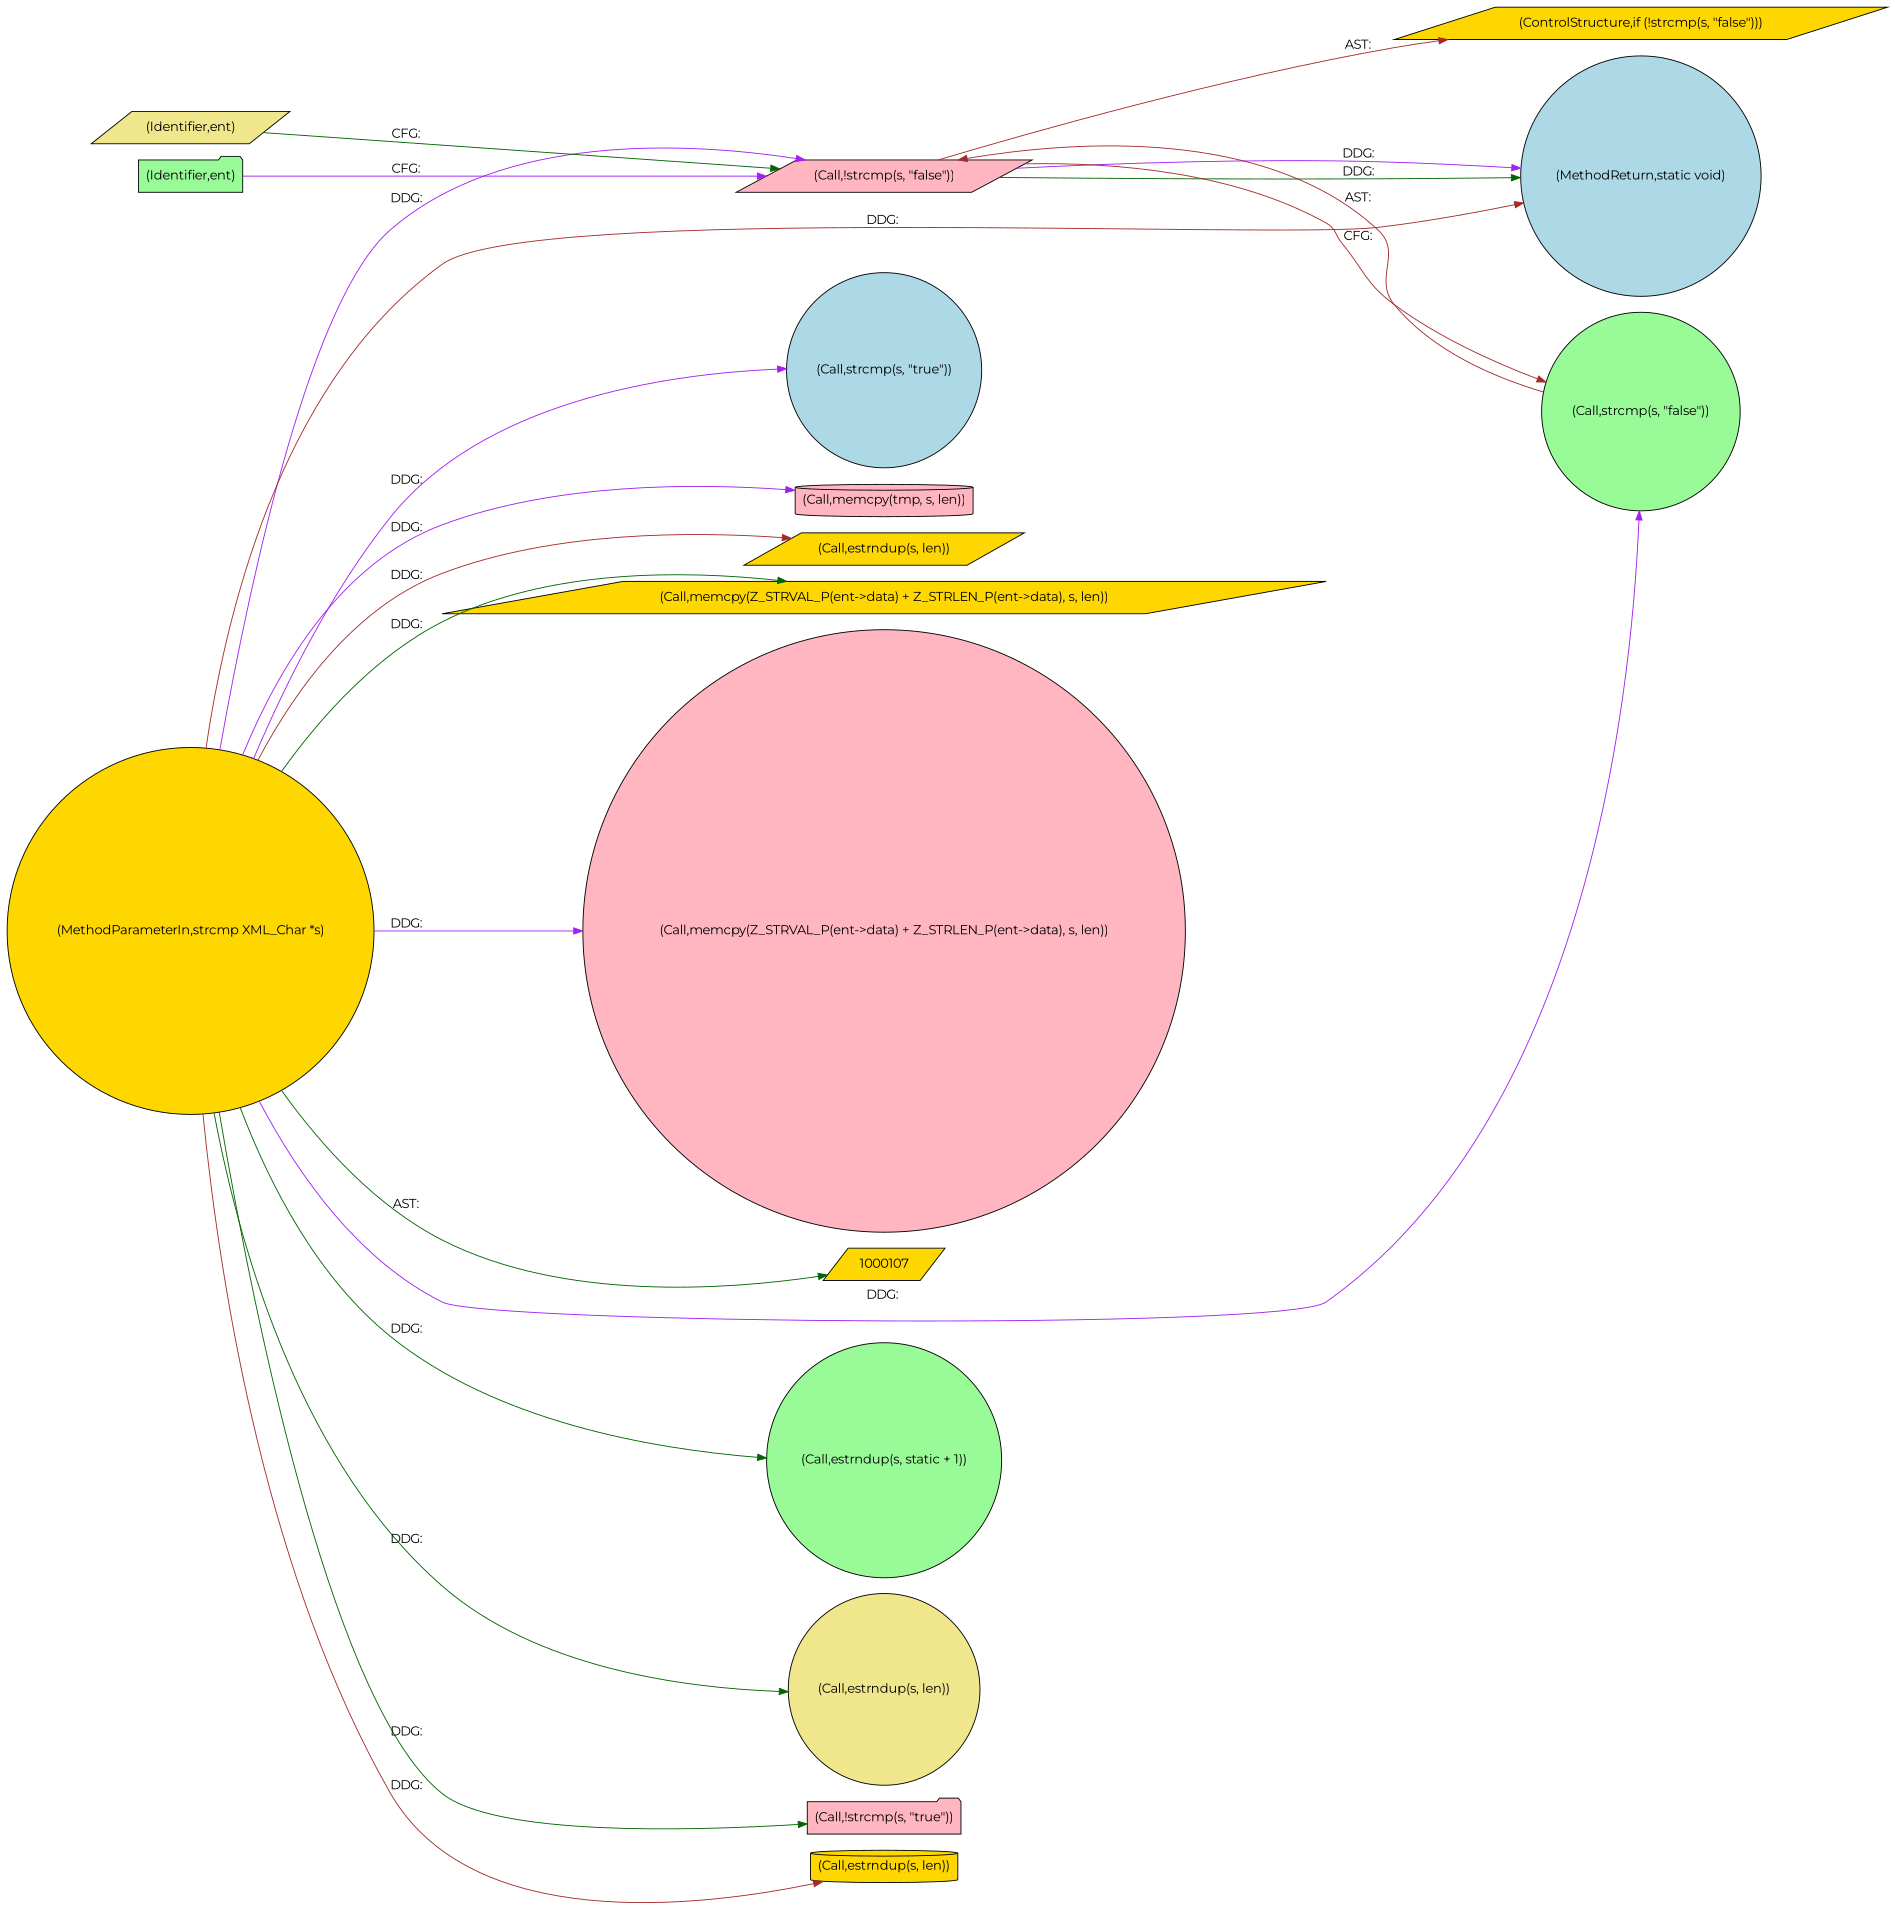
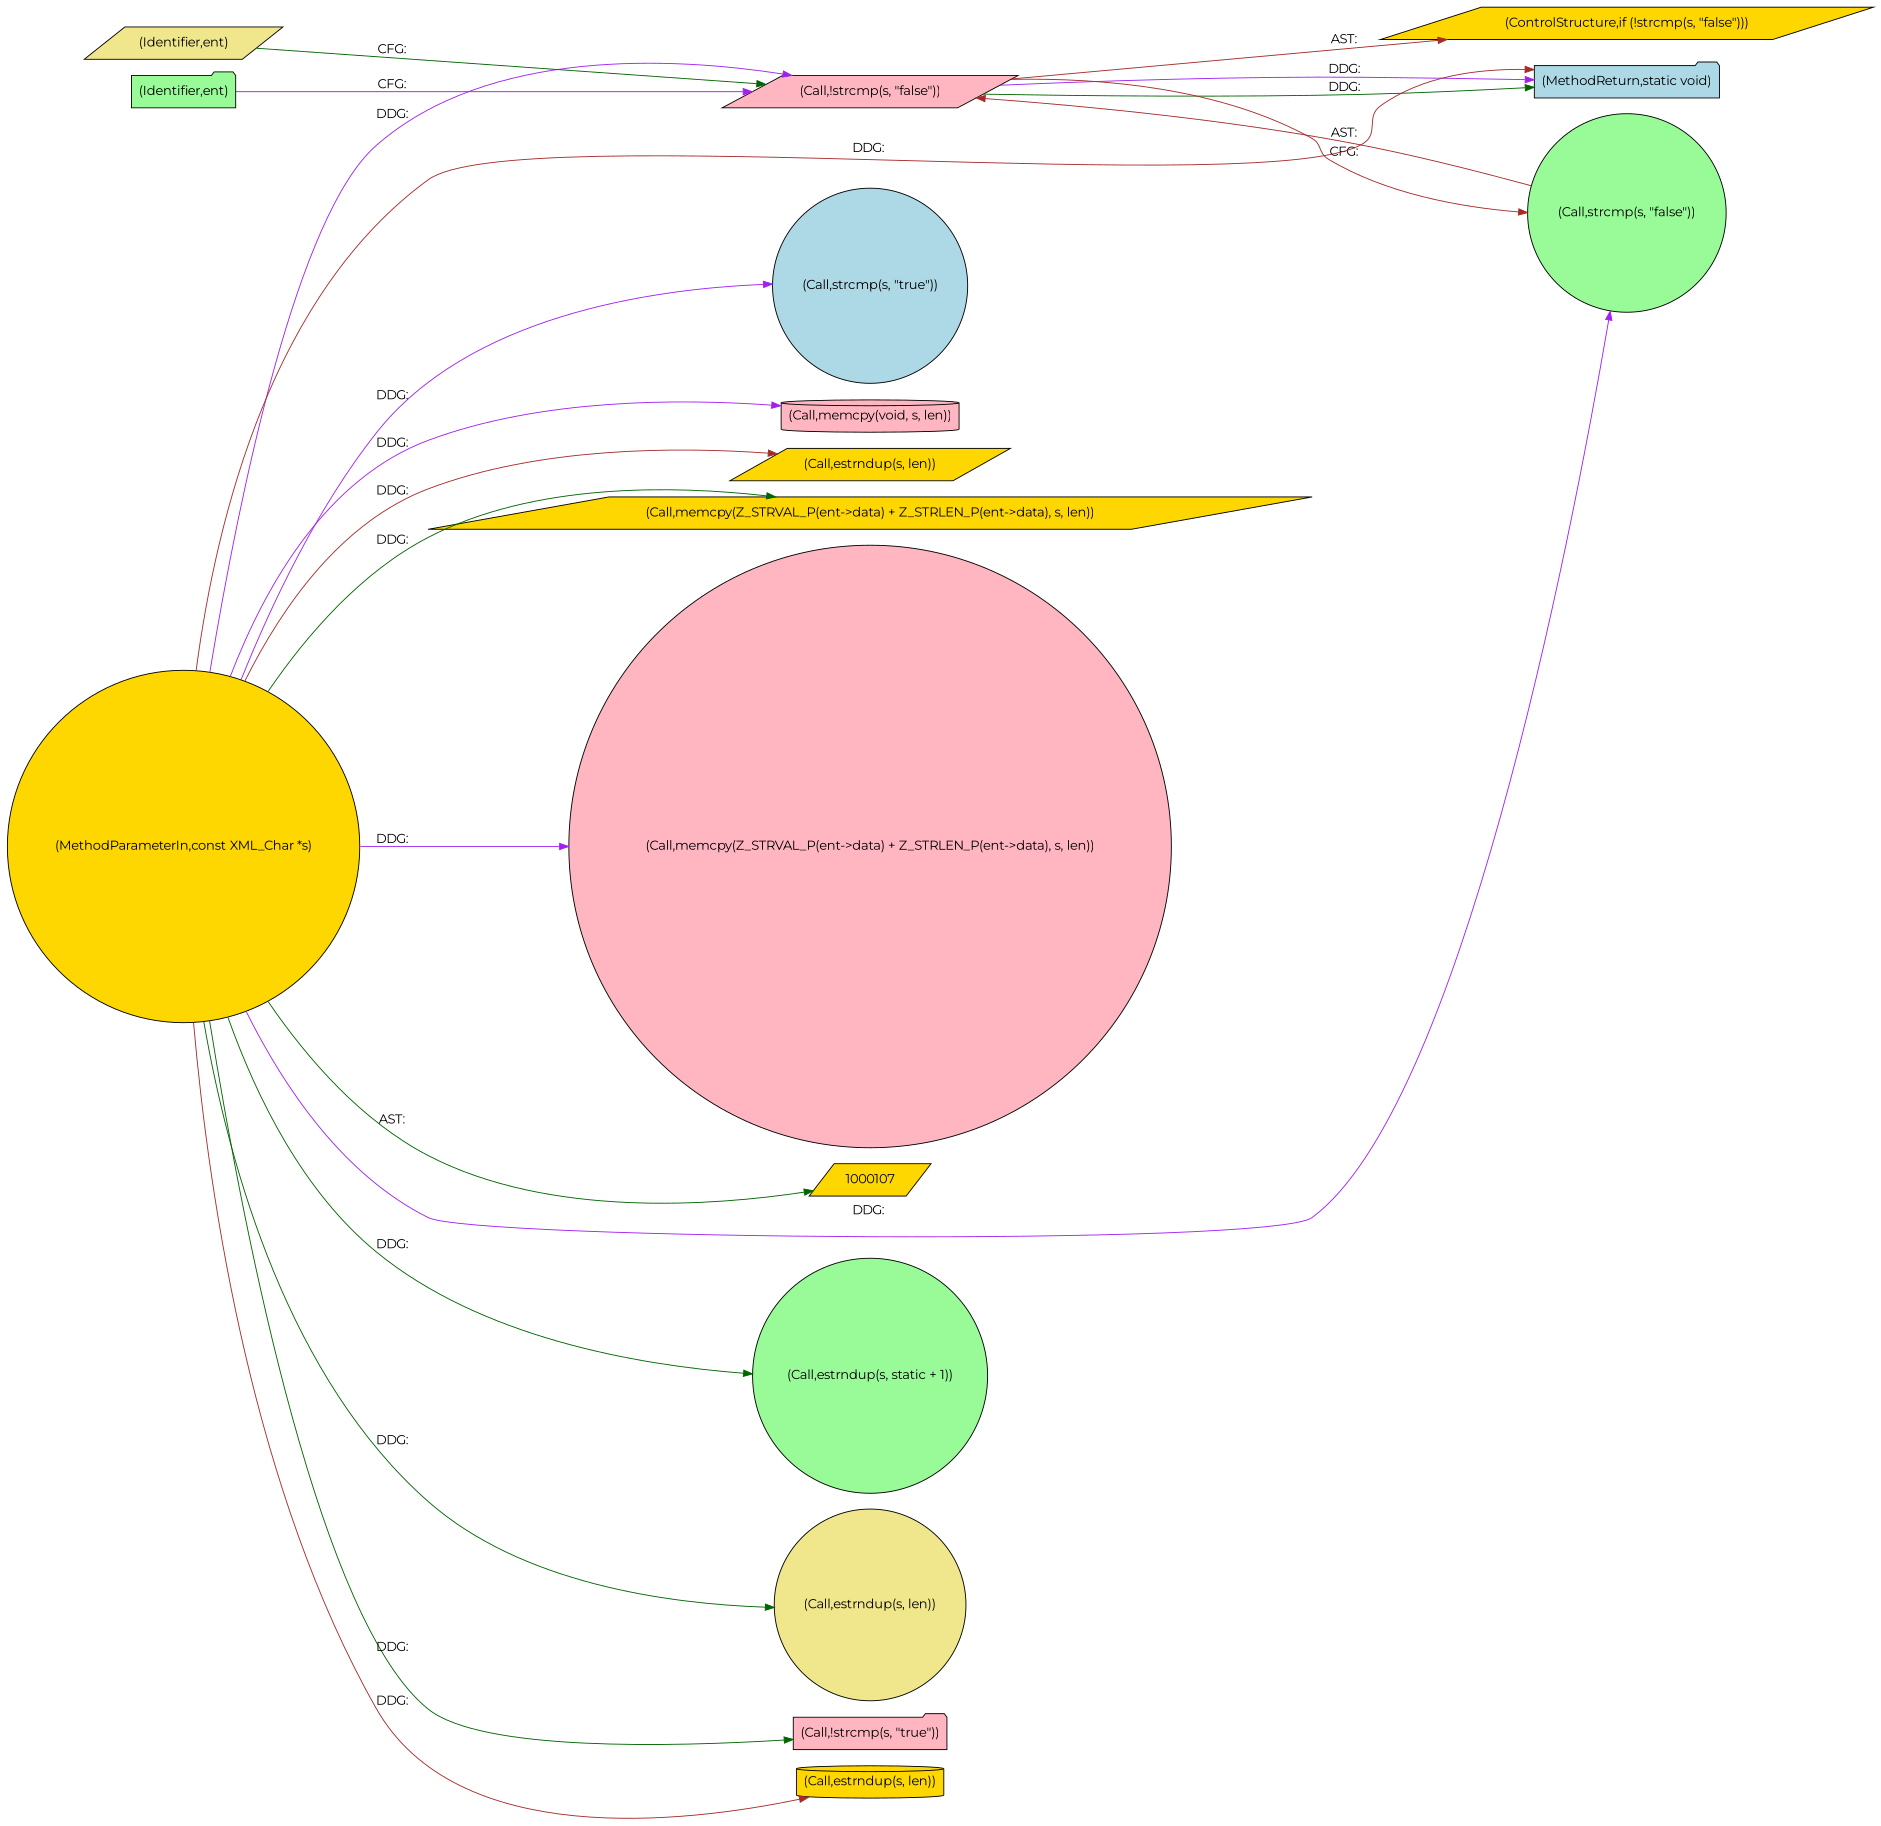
node "(MethodReturn,static void)": shape circle -> folder
node "(Call,memcpy(tmp, s, len))": label "(Call,memcpy(tmp, s, len))" -> "(Call,memcpy(void, s, len))"
node "(MethodParameterIn,strcmp XML_Char *s)": label "(MethodParameterIn,strcmp XML_Char *s)" -> "(MethodParameterIn,const XML_Char *s)"
